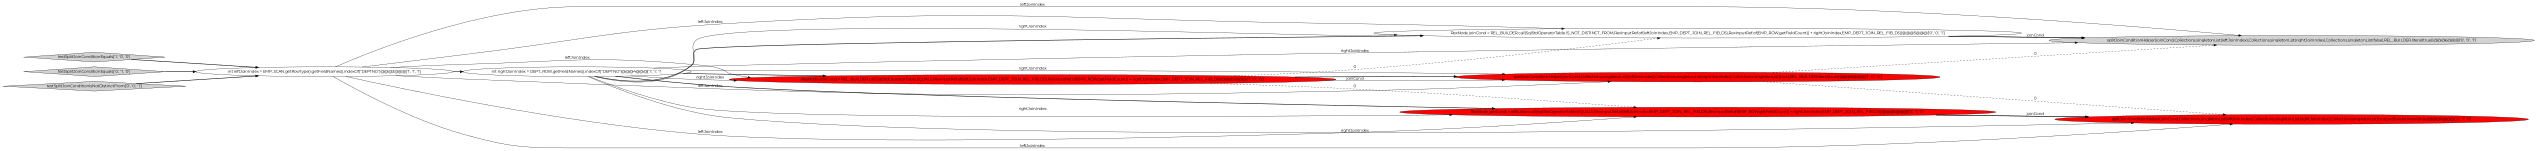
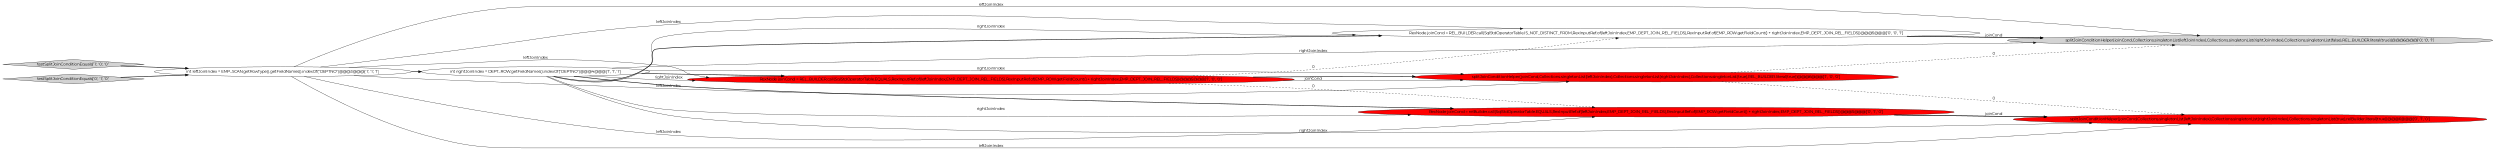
node "testSplitJoinConditionIsNotDistinctFrom['0', '0', '1']": removed
